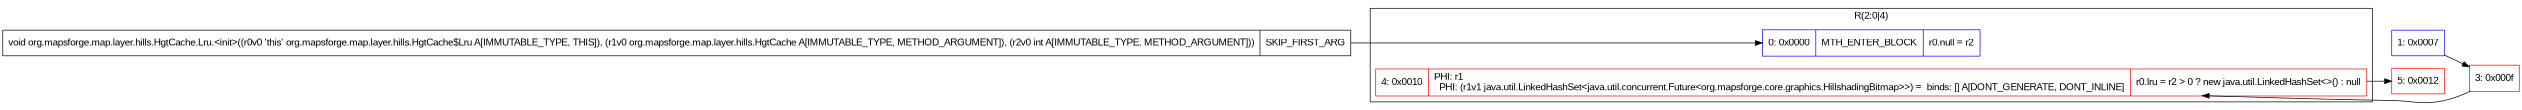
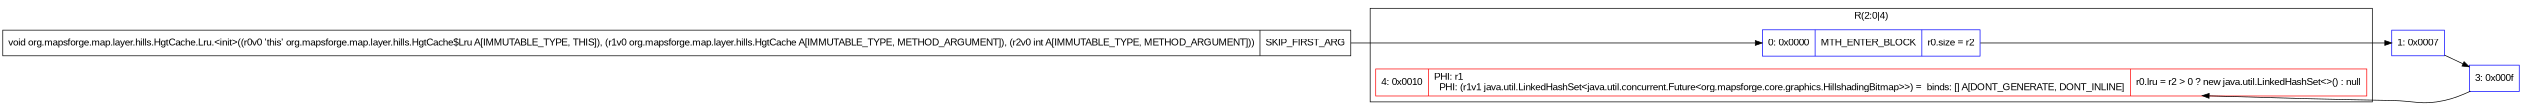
node "0: 0x0000": text "r0.null = r2" -> "r0.size = r2"
edge "0: 0x0000" -> "1: 0x0007": added
node "3: 0x000f": color red -> blue
node "5: 0x0012": removed
